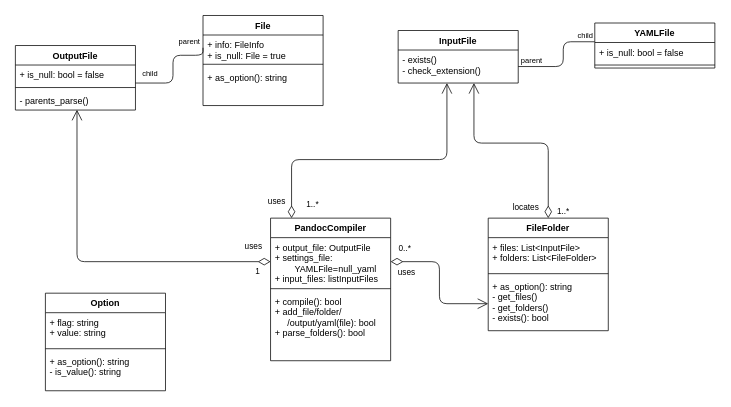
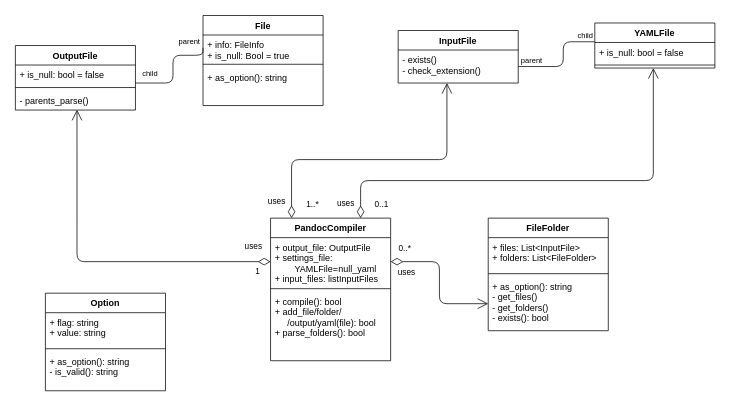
node "+ info: FileInfo + is_null: File = true": label "+ info: FileInfo + is_null: File = true" -> "+ info: FileInfo + is_null: Bool = true"
edge "- exists() - check_extension()" -- "FileFolder": removed, labels "1..*", "locates"
edge "YAMLFile" -- "PandocCompiler": added, labels "0..1", "uses"
node "+ as_option(): string - is_value(): string": label "+ as_option(): string - is_value(): string" -> "+ as_option(): string - is_valid(): string"
